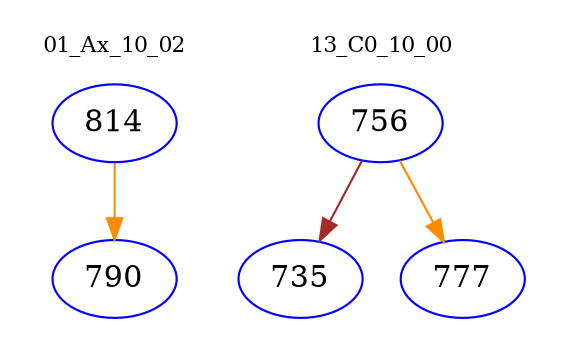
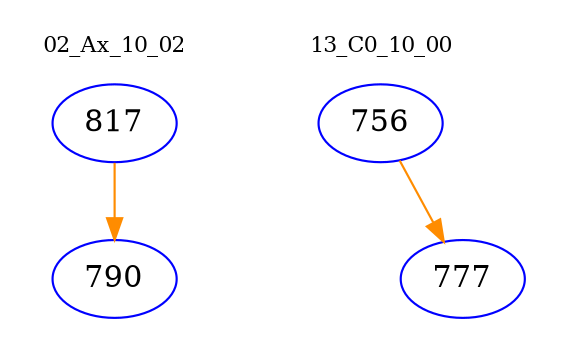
cluster "01_Ax_10_02": label "01_Ax_10_02" -> "02_Ax_10_02"
node "814": label "814" -> "817"
node "735": removed
